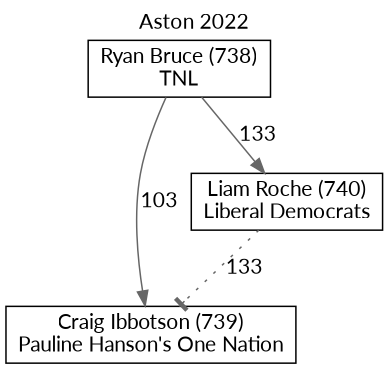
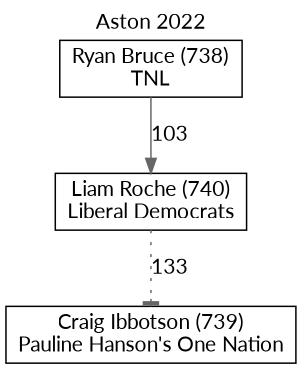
edge "Ryan Bruce (738) TNL" -> "Liam Roche (740) Liberal Democrats": label "133" -> "103"
edge "Ryan Bruce (738) TNL" -> "Craig Ibbotson (739) Pauline Hanson's One Nation": removed, label "103"
